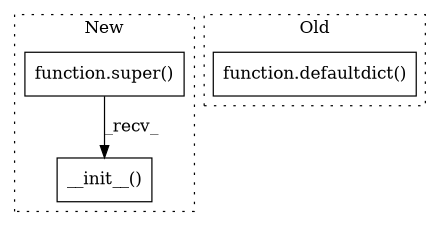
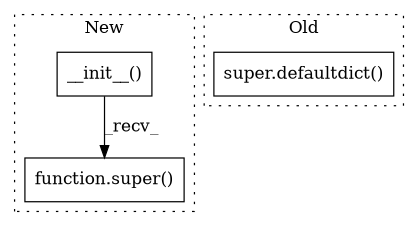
node "function.defaultdict()": label "function.defaultdict()" -> "super.defaultdict()"
edge "function.super()" -> "__init__()": reversed
